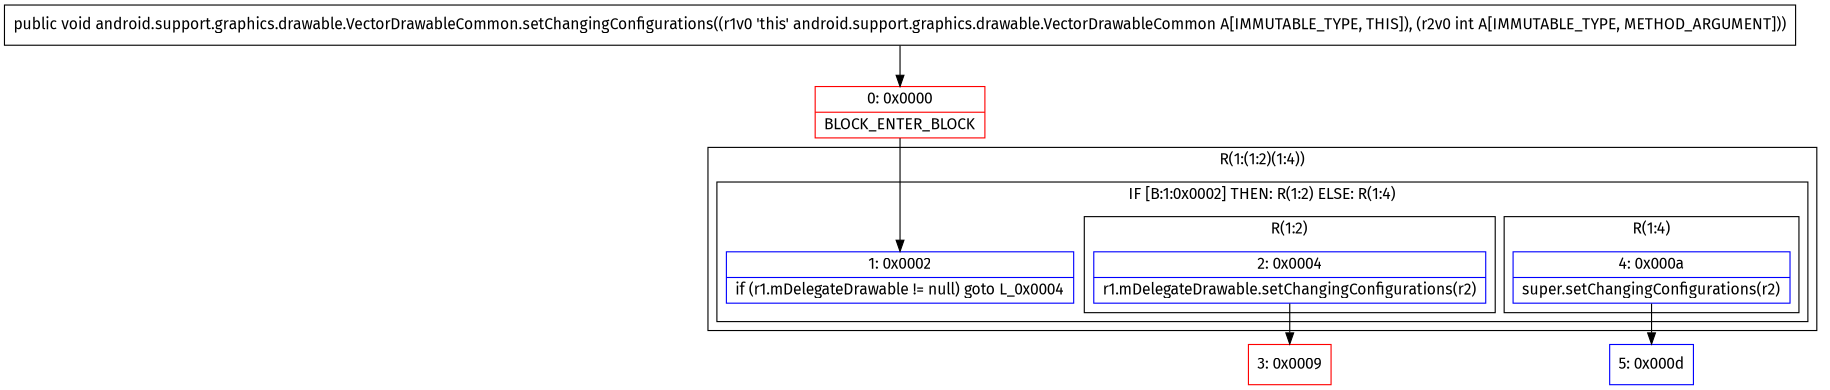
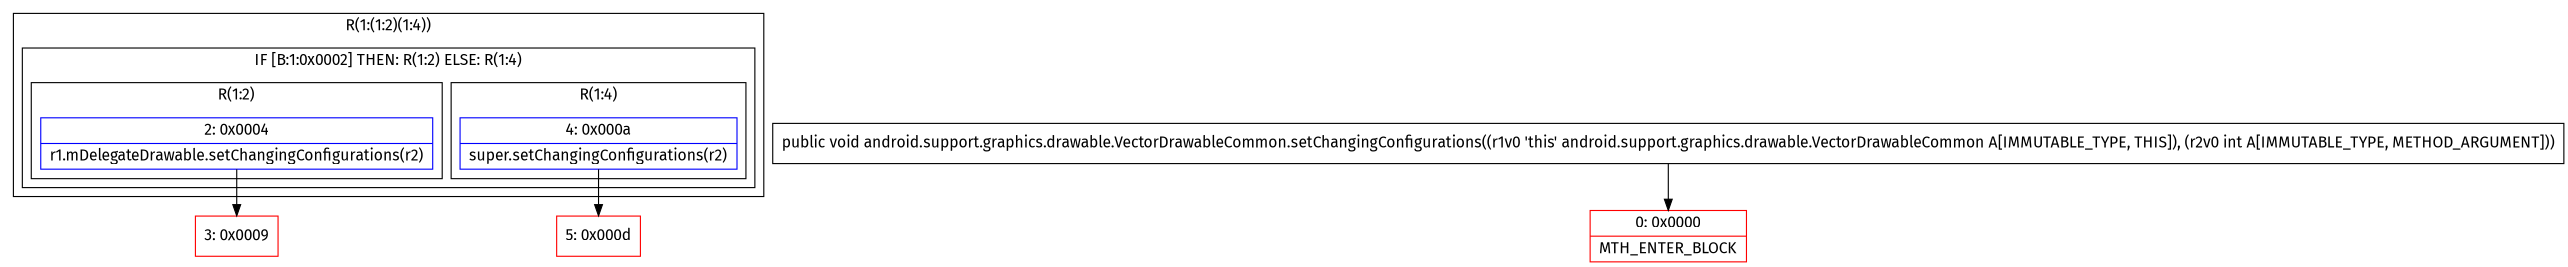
node "0: 0x0000": text "BLOCK_ENTER_BLOCK" -> "MTH_ENTER_BLOCK"
node "1: 0x0002": removed
node "5: 0x000d": color blue -> red
